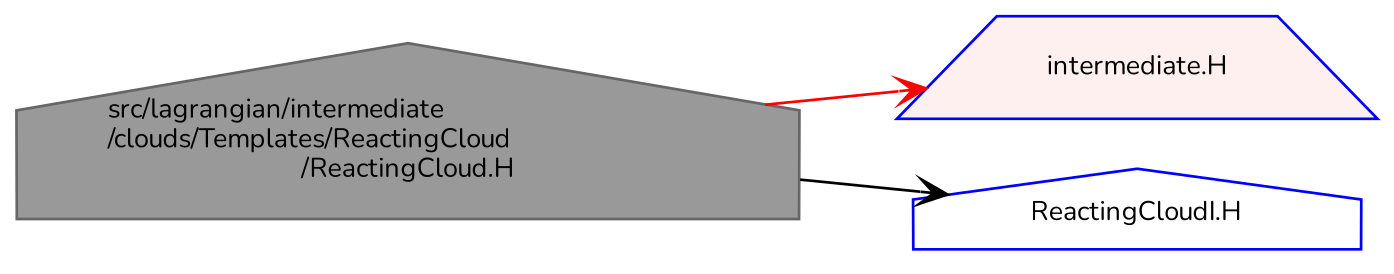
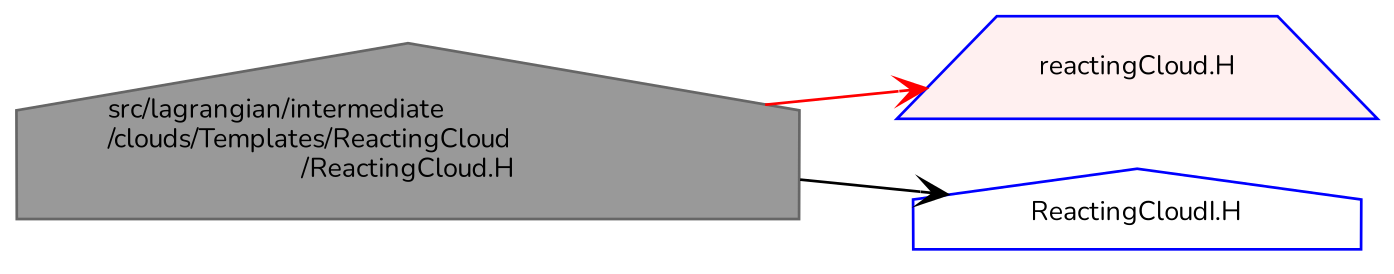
node "intermediate.H": label "intermediate.H" -> "reactingCloud.H"
